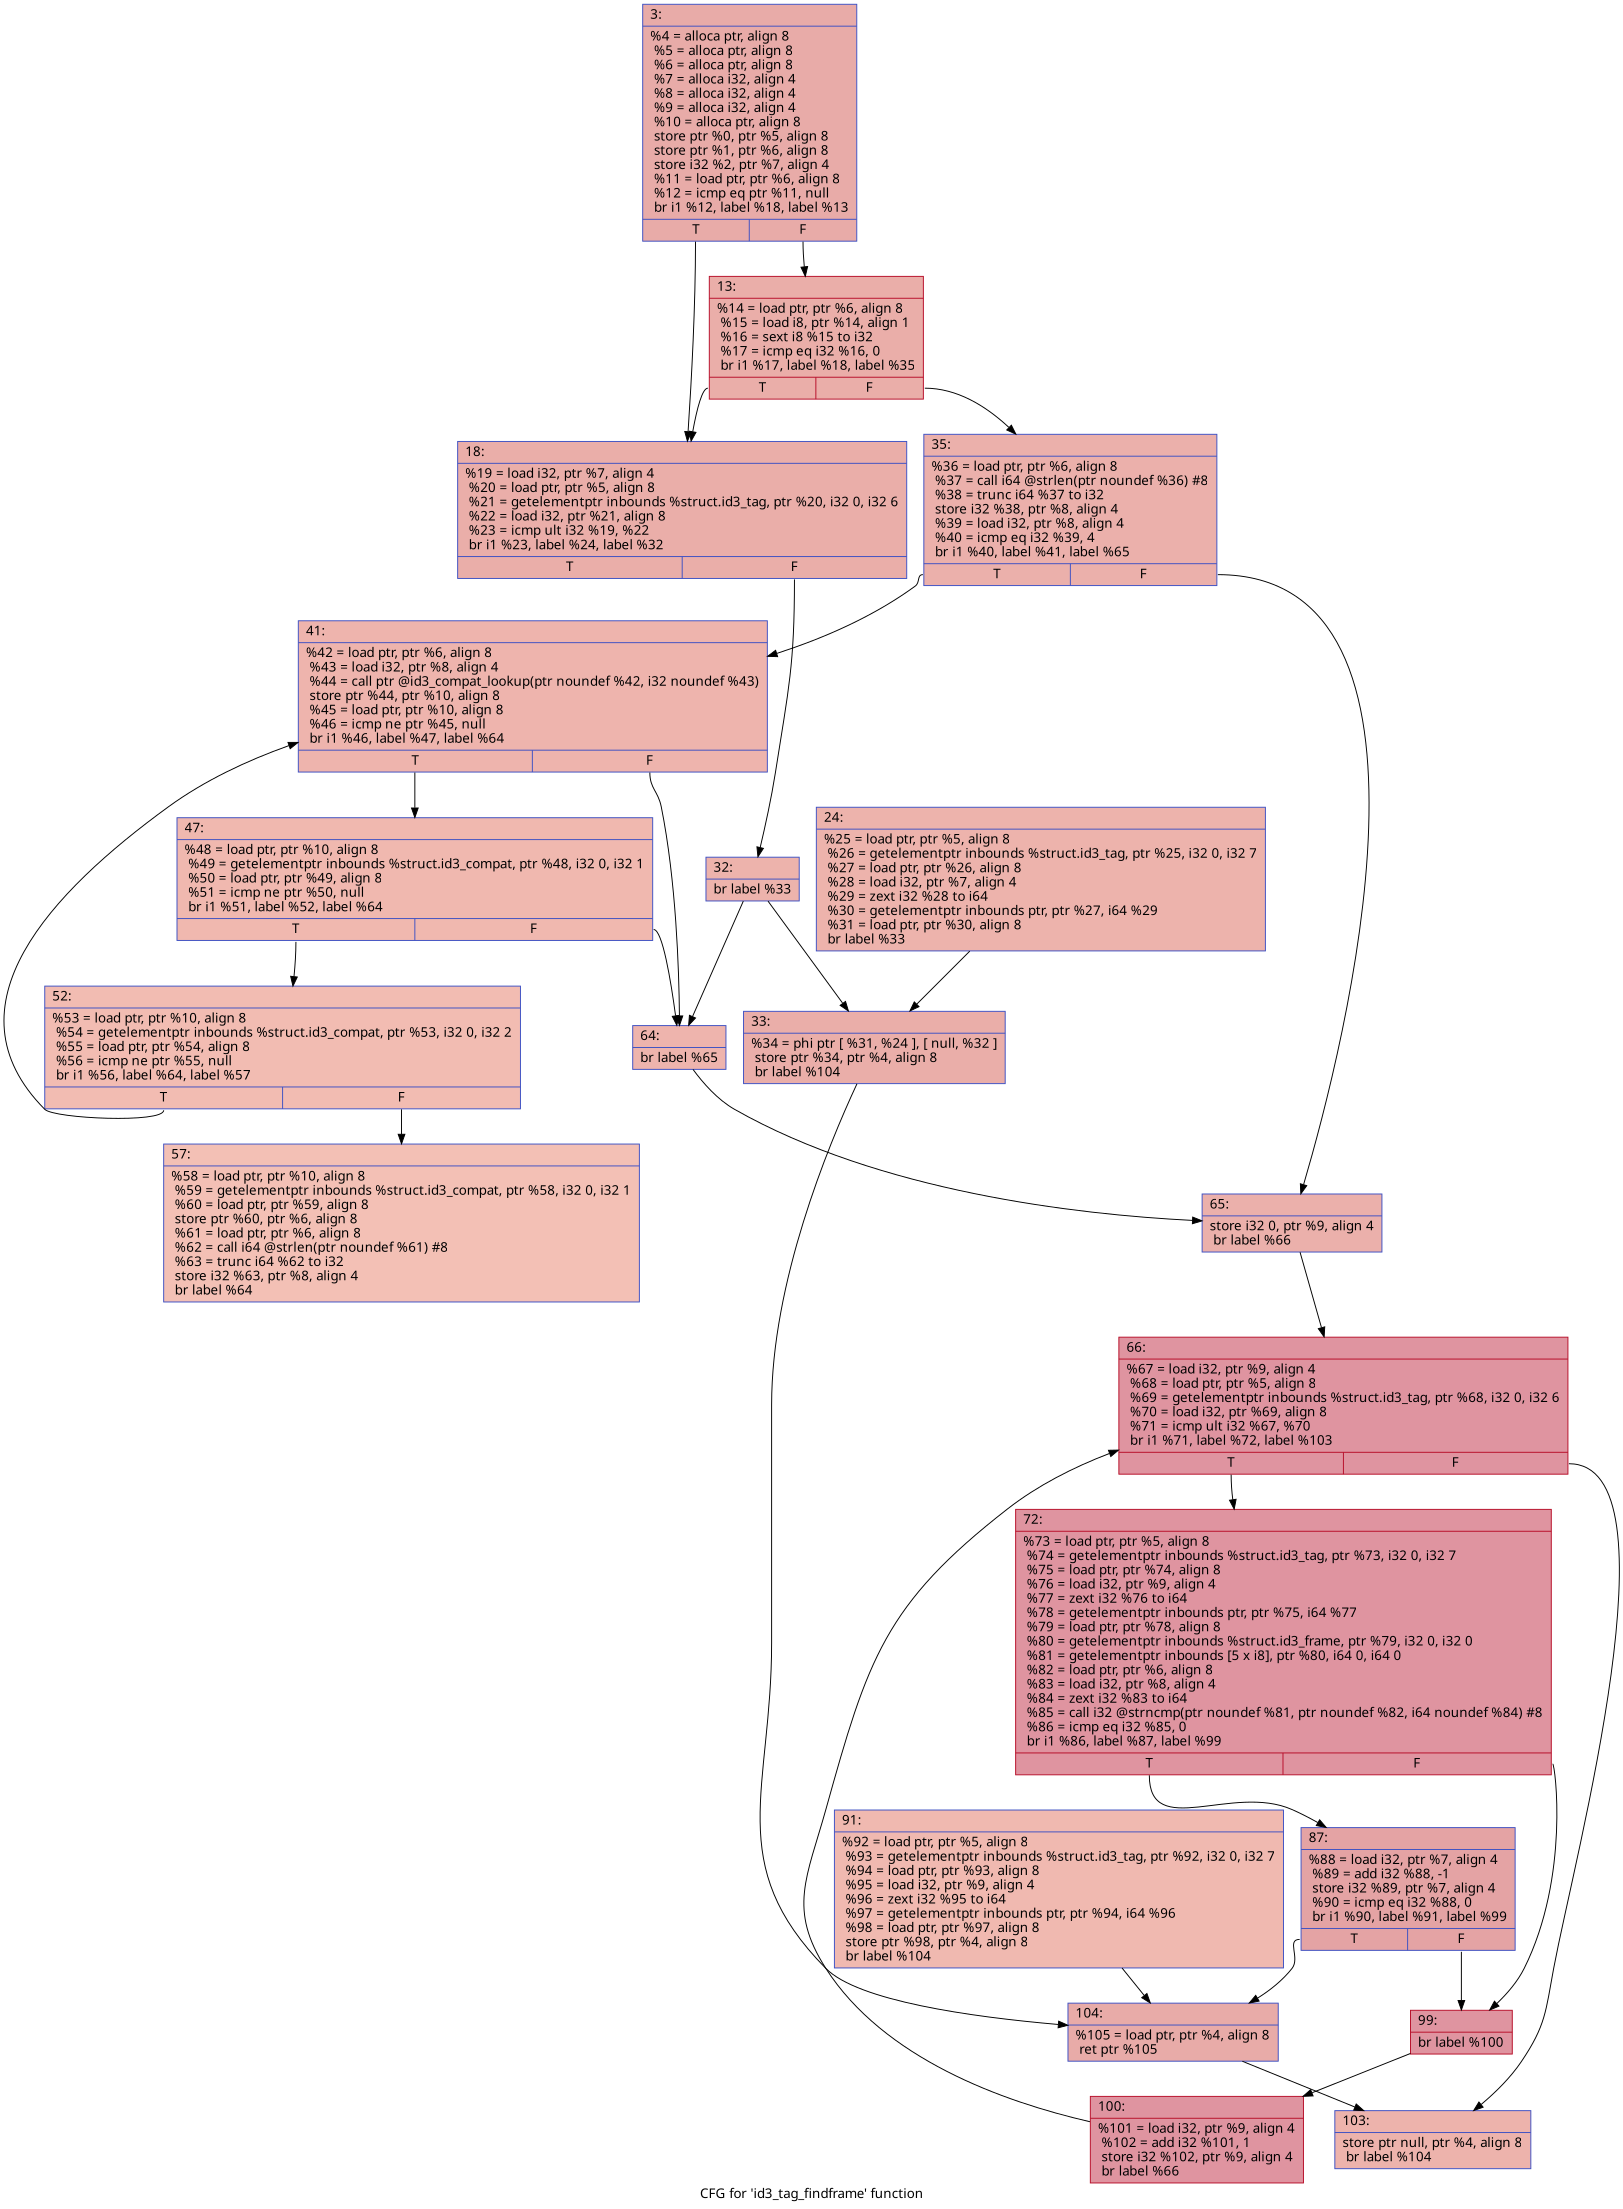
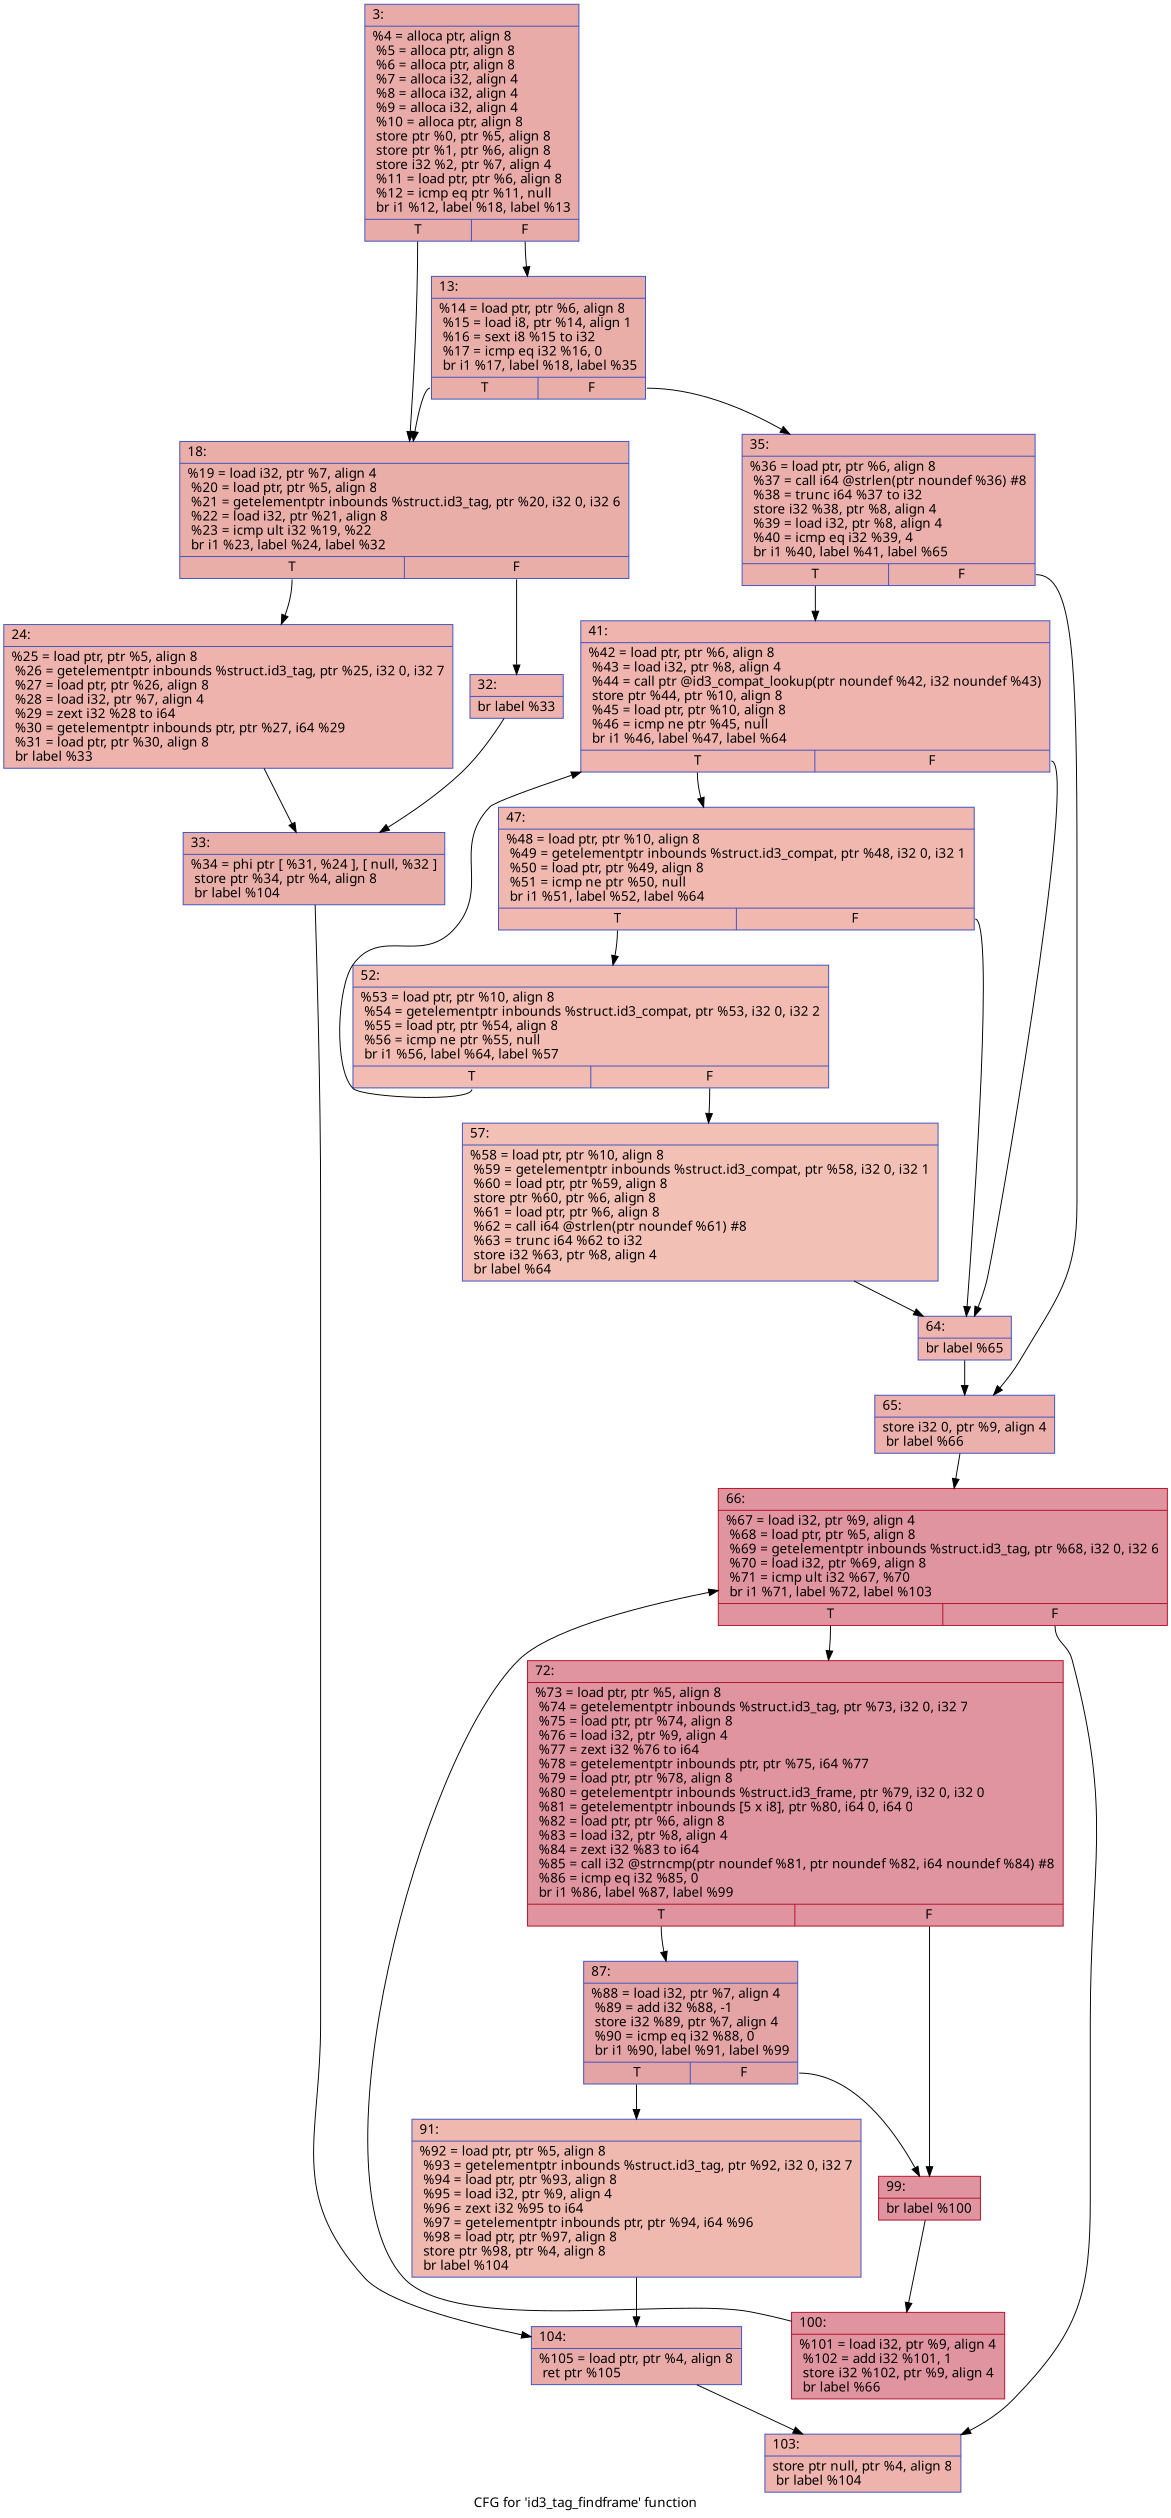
node "13:": color #b70d28ff -> #3d50c3ff
edge "18:" -> "24:": added
edge "32:" -> "64:": now "57:" -> "64:"
edge "87:" -> "104:": now "87:" -> "91:"
